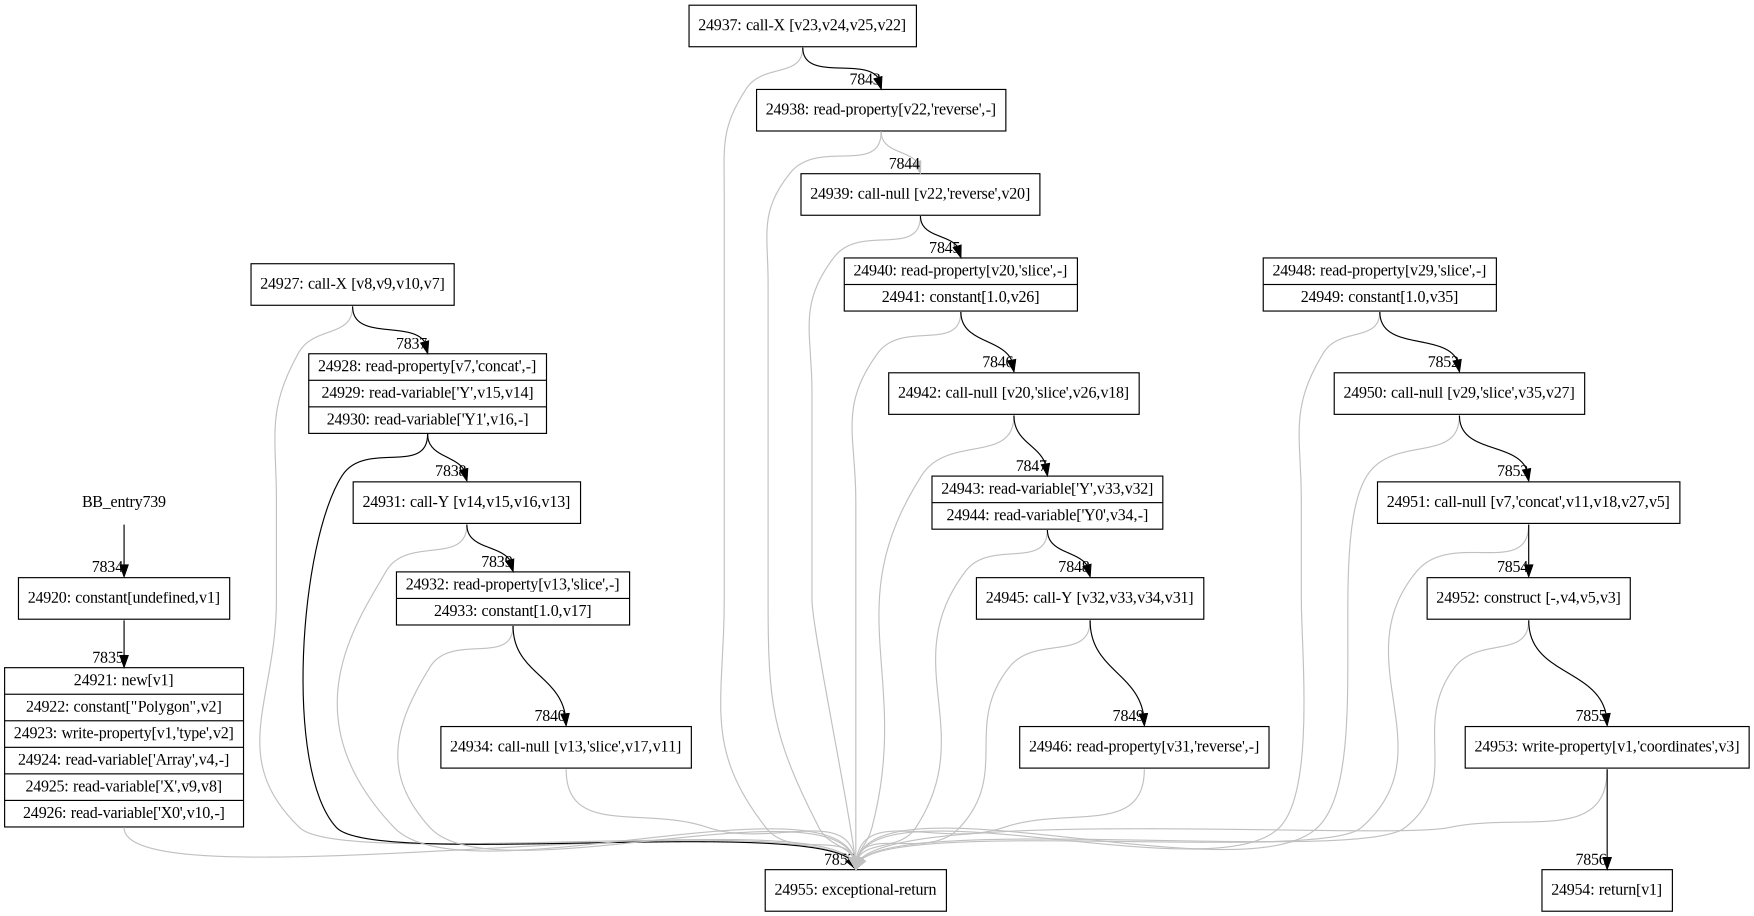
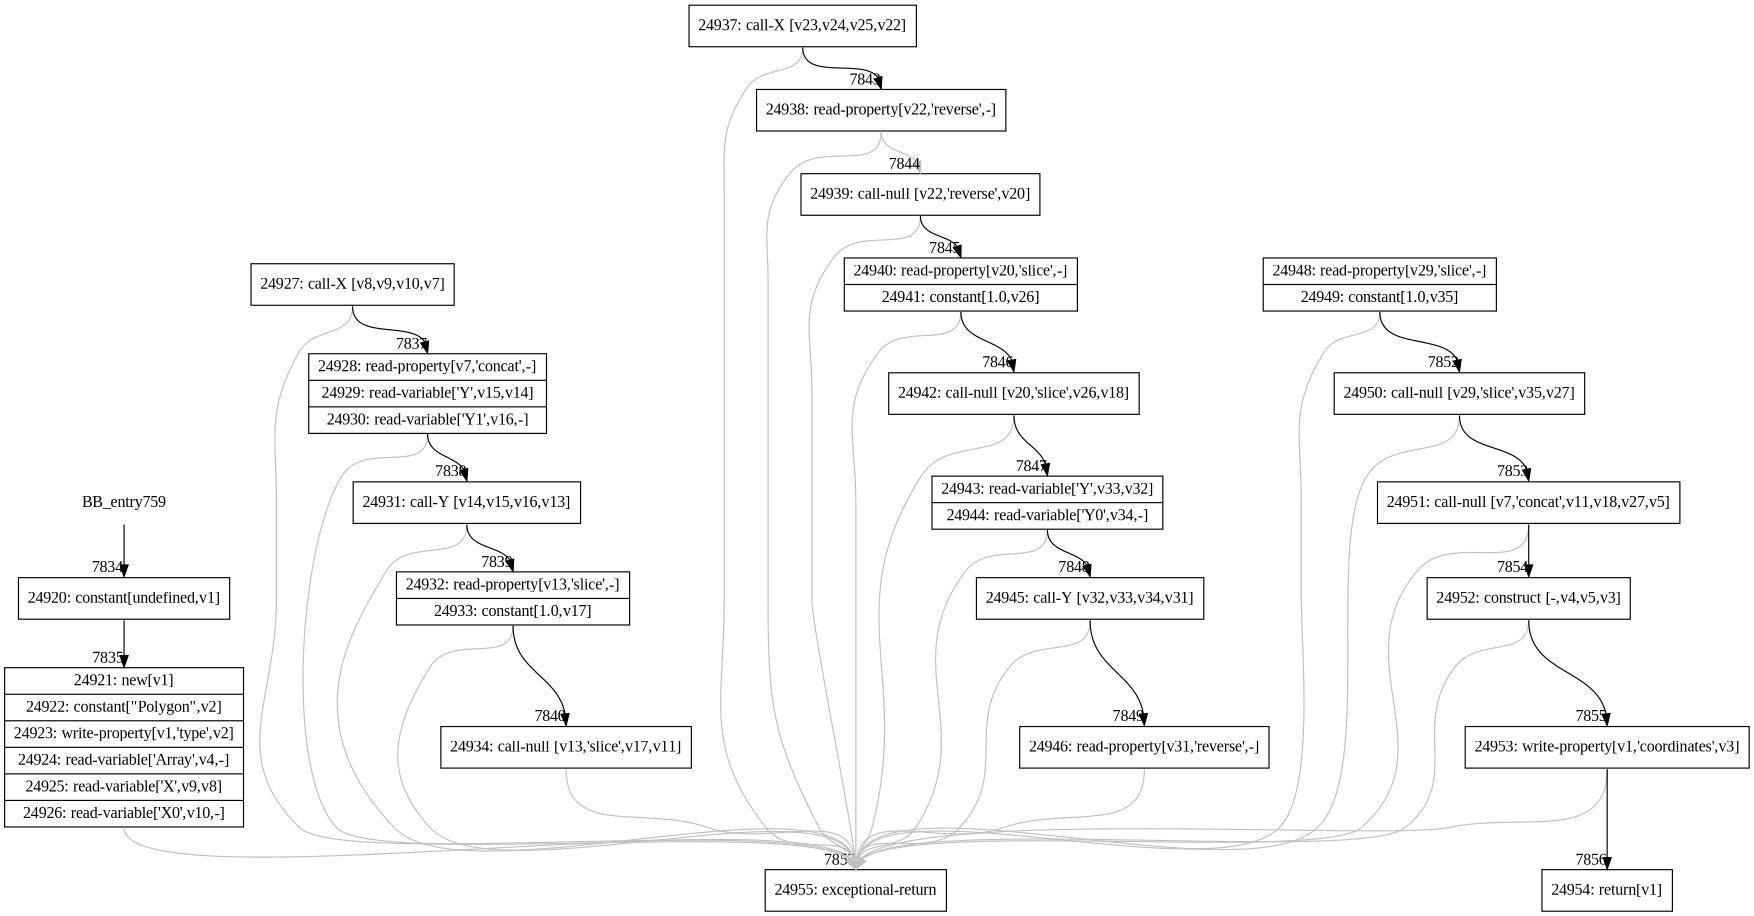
node "BB_entry739": label "BB_entry739" -> "BB_entry759"
edge "24928: read-property[v7,'concat',-]" -> "24955: exceptional-return": color black -> gray
